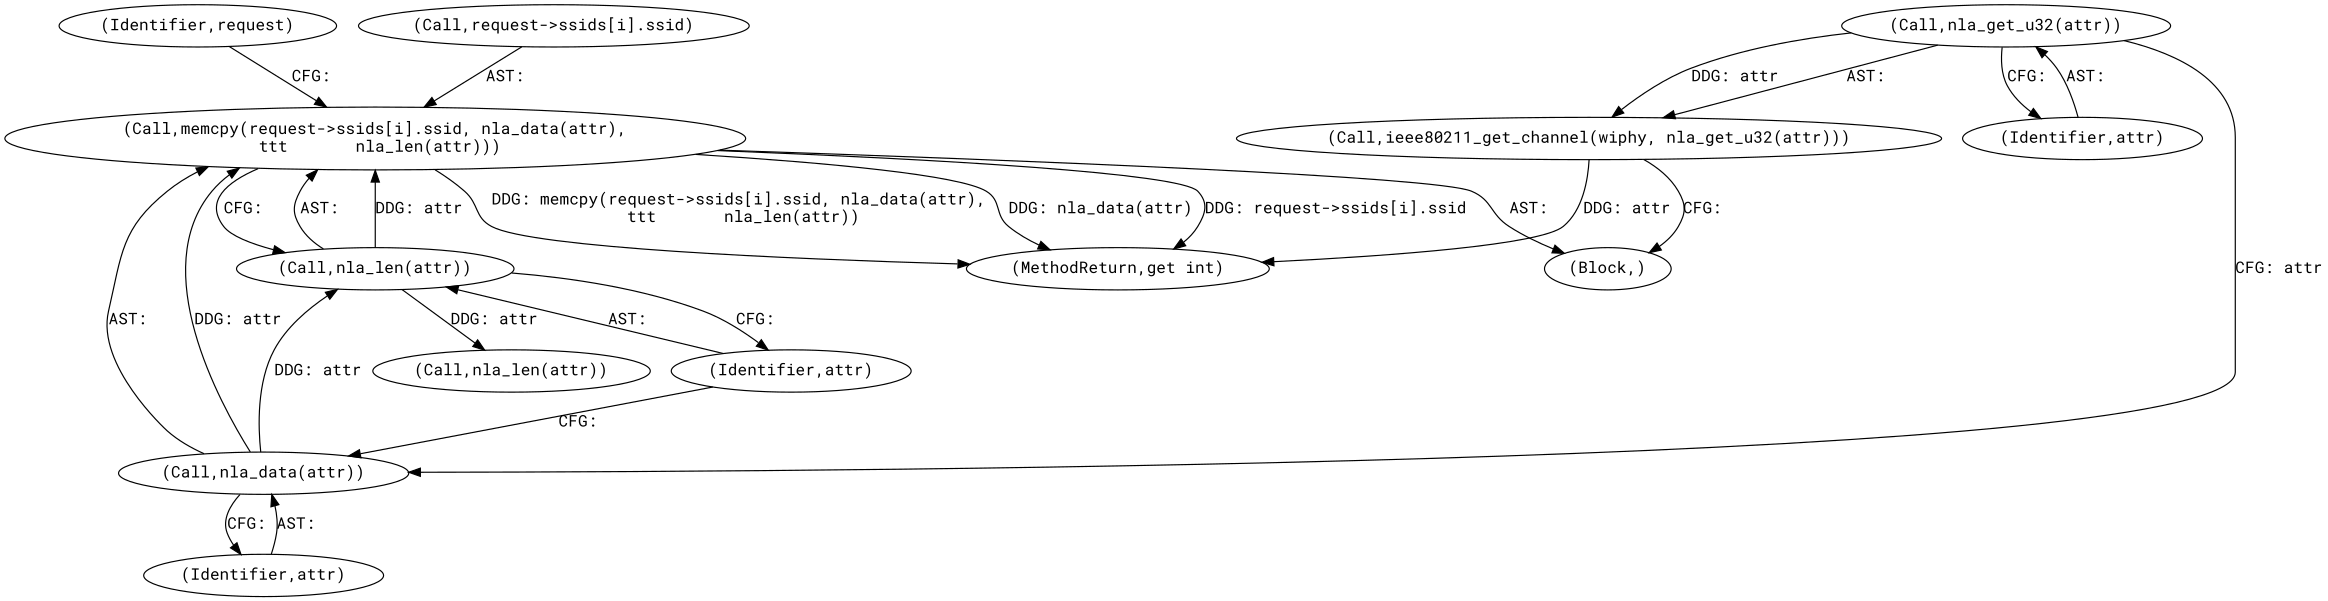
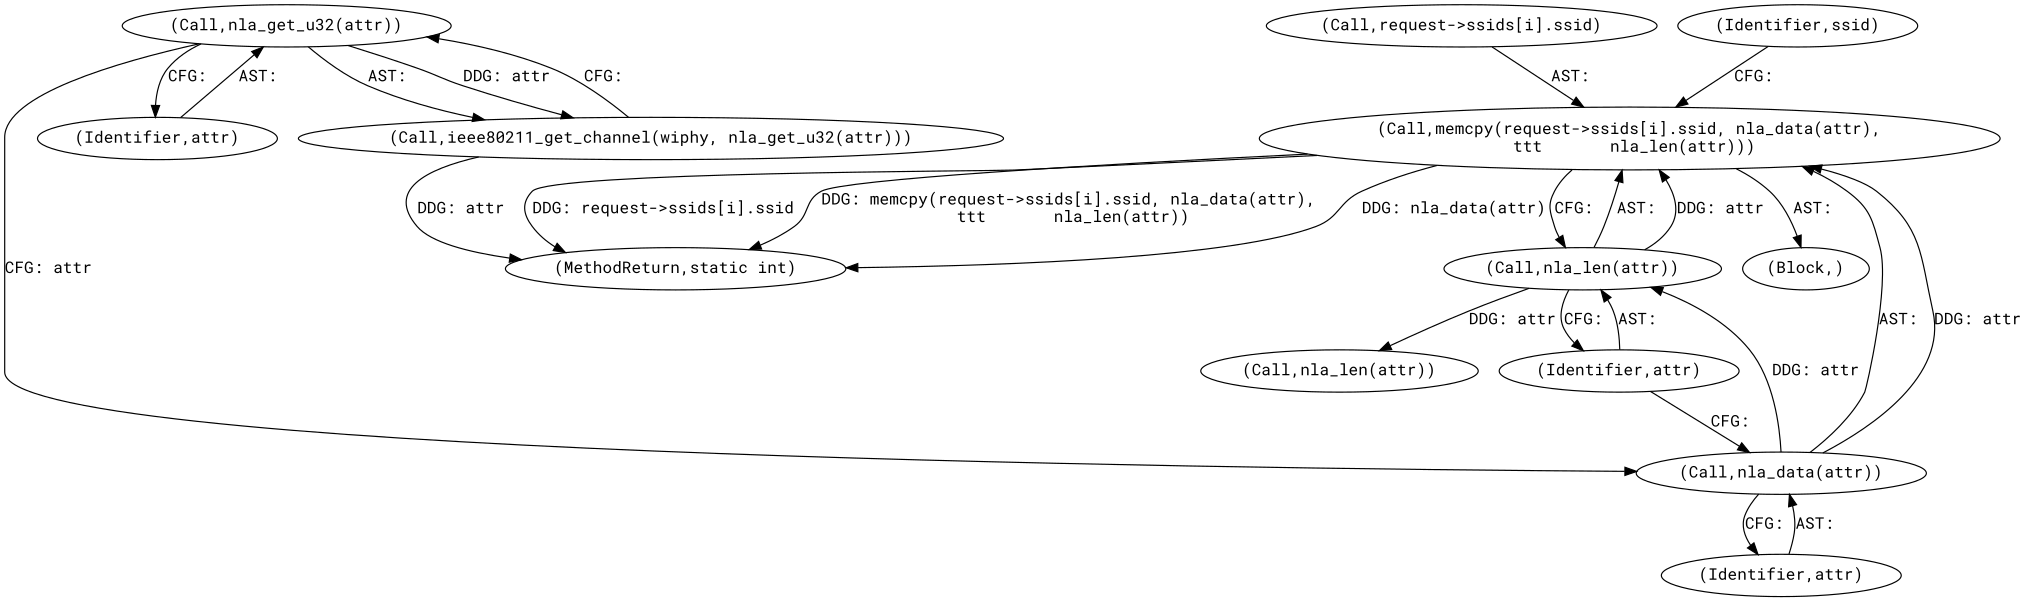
node "(Identifier,request)": label "(Identifier,request)" -> "(Identifier,ssid)"
edge "(Call,ieee80211_get_channel(wiphy, nla_get_u32(attr)))" -> "(Block,)": now "(Call,ieee80211_get_channel(wiphy, nla_get_u32(attr)))" -> "(Call,nla_get_u32(attr))"
node "(MethodReturn,get int)": label "(MethodReturn,get int)" -> "(MethodReturn,static int)"
